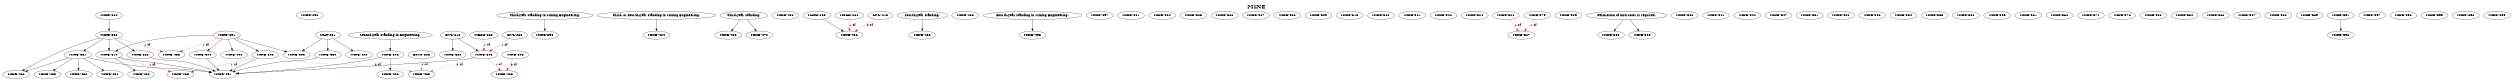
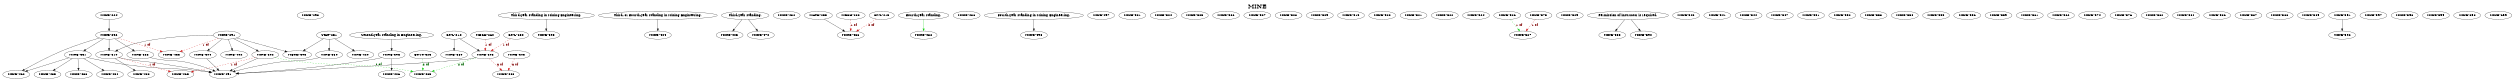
edge "Fourth-year standing." -> "MINE*482": color black -> green3
edge "MINE*526" -> "MINE*527": color red3 -> green3
node "MINE*395": label "MINE*395" -> "MECH*395"
edge "MINE*303" -> "MINE*403": label "1 of" -> "6 of"
